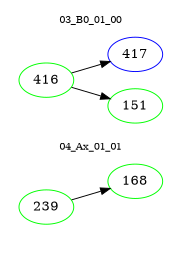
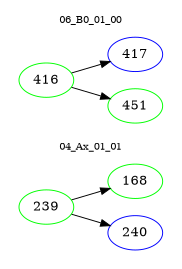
cluster "03_B0_01_00": label "03_B0_01_00" -> "06_B0_01_00"
node "151": label "151" -> "451"
node "240": added
